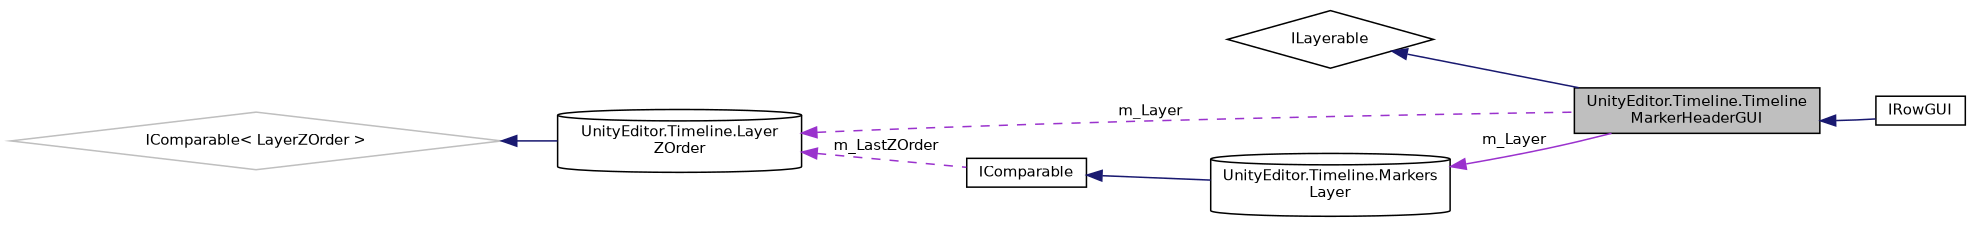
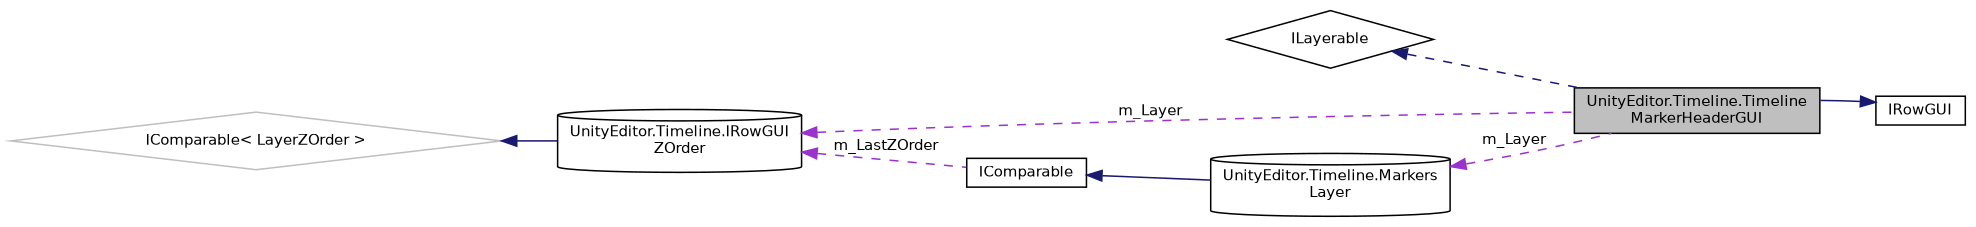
edge "UnityEditor.Timeline.Timeline MarkerHeaderGUI" -> "ILayerable": style solid -> dashed
edge "IRowGUI" -> "UnityEditor.Timeline.Timeline MarkerHeaderGUI": reversed
node "UnityEditor.Timeline.Layer ZOrder": label "UnityEditor.Timeline.Layer ZOrder" -> "UnityEditor.Timeline.IRowGUI ZOrder"
edge "UnityEditor.Timeline.Timeline MarkerHeaderGUI" -> "UnityEditor.Timeline.Markers Layer": style solid -> dashed
